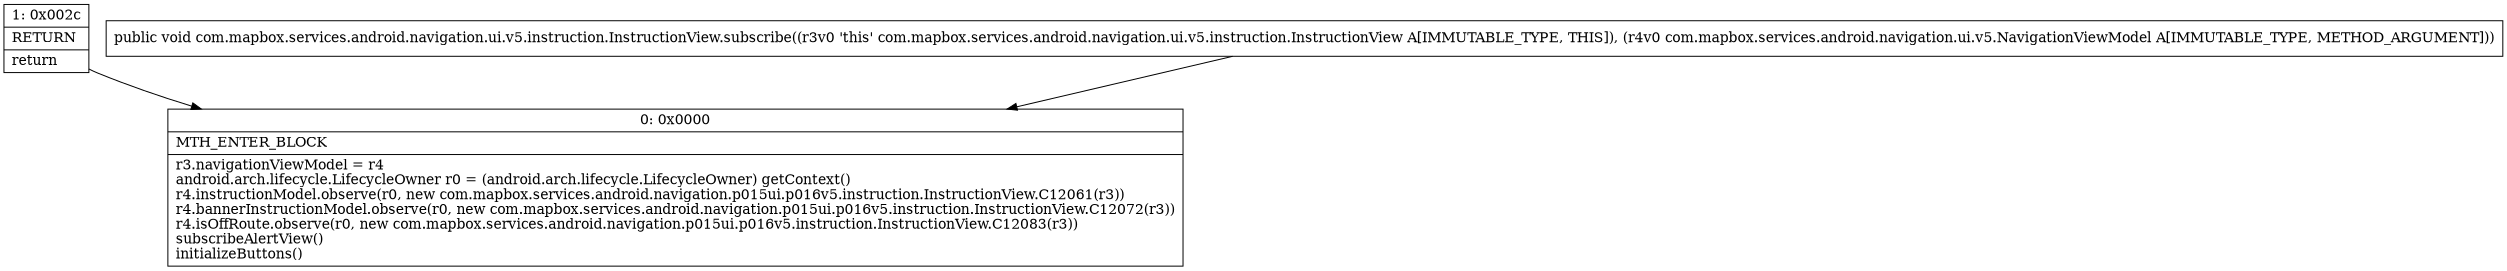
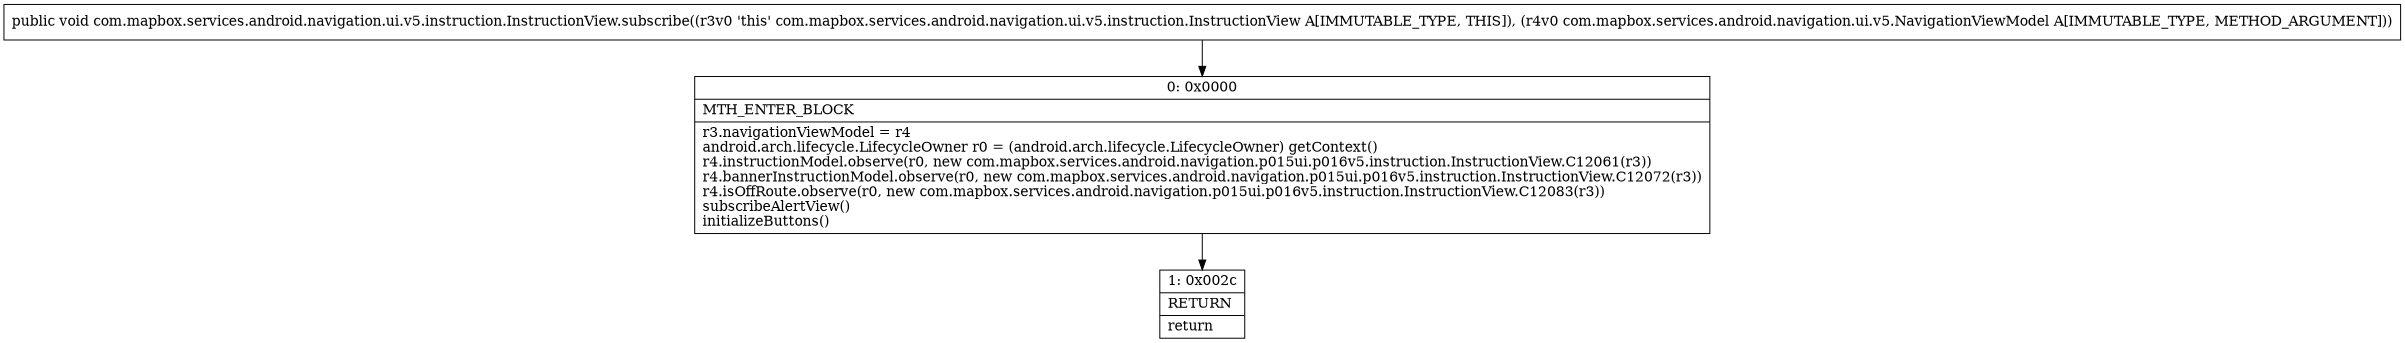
edge "1: 0x002c" -> "0: 0x0000": reversed
